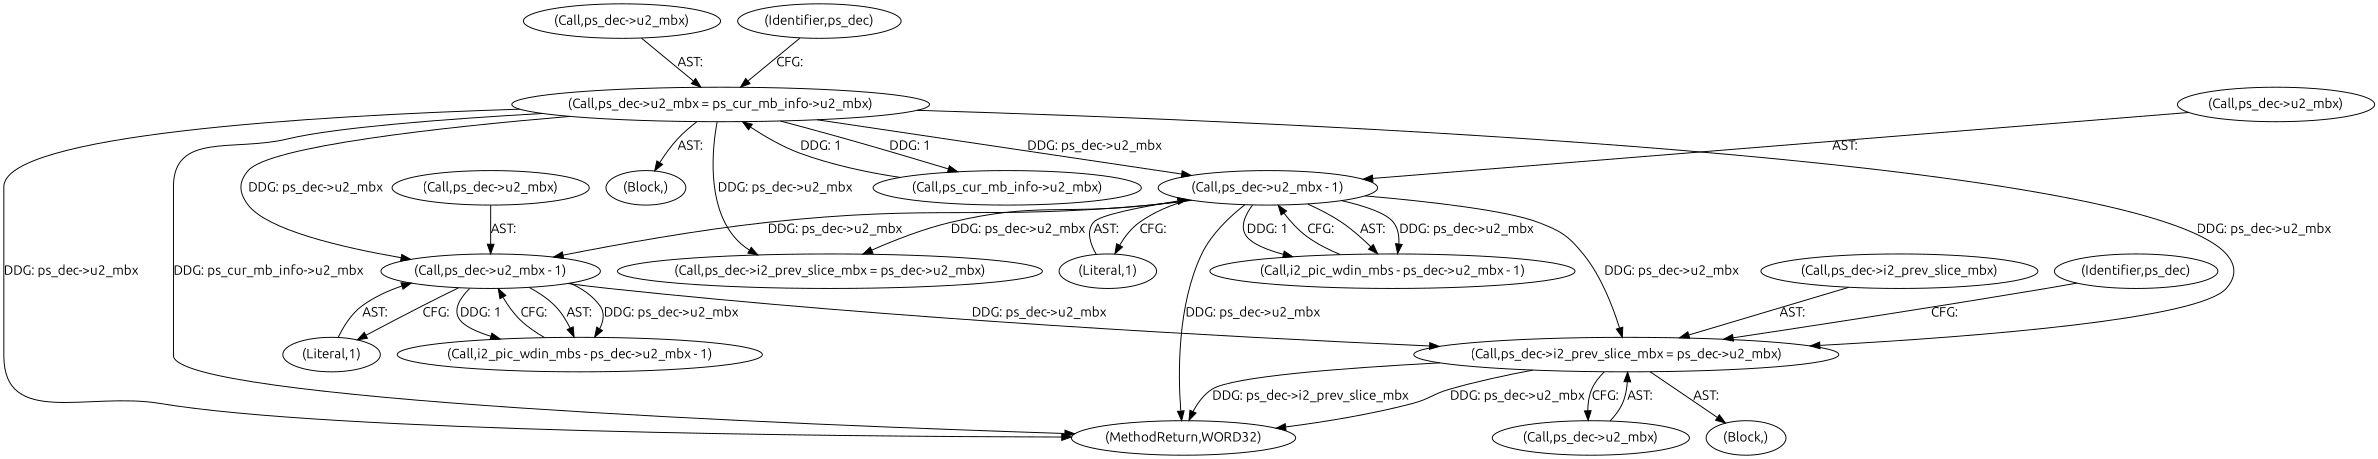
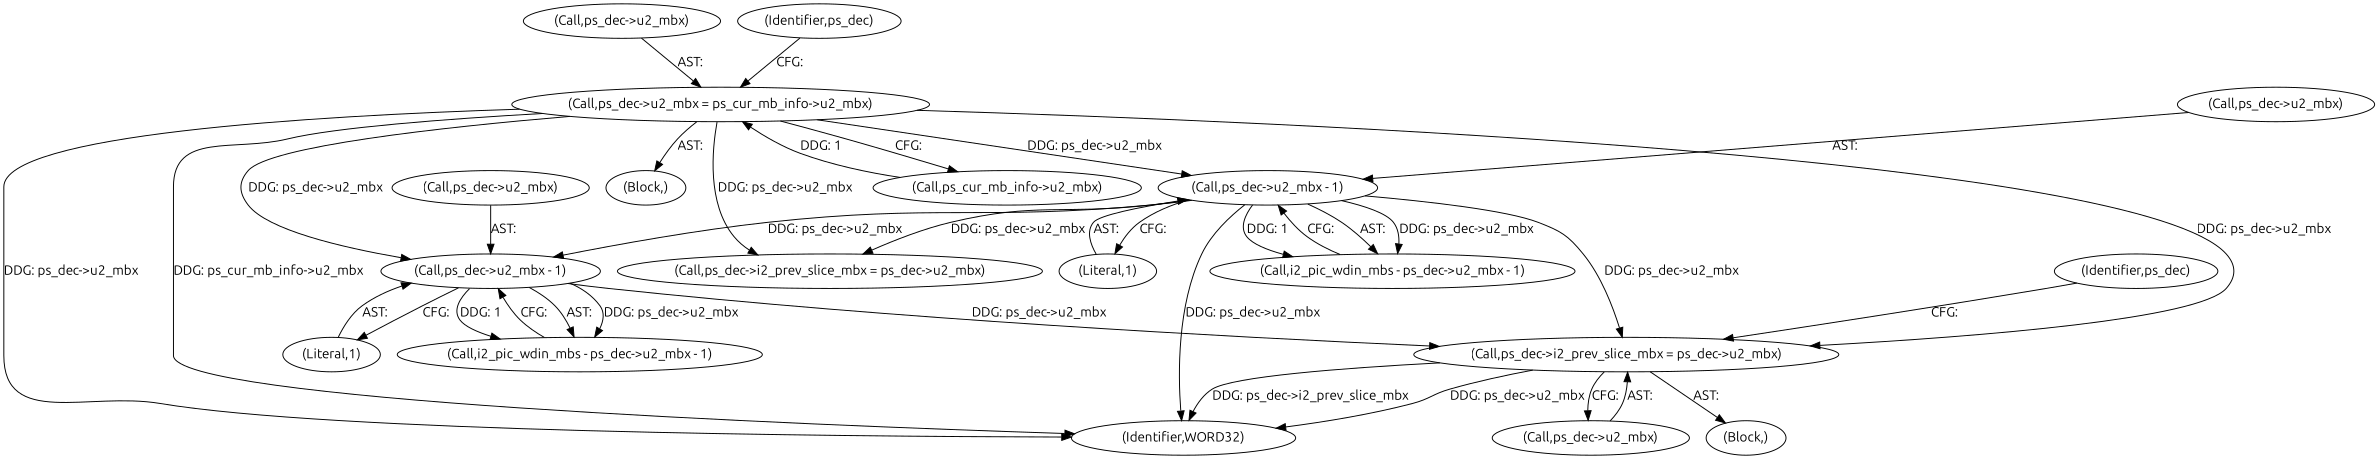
edge "(Call,ps_dec->u2_mbx = ps_cur_mb_info->u2_mbx)" -> "(Call,ps_cur_mb_info->u2_mbx)": label "DDG: 1" -> "CFG: "
node "(Call,ps_dec->i2_prev_slice_mbx)": removed
node "(MethodReturn,WORD32)": label "(MethodReturn,WORD32)" -> "(Identifier,WORD32)"
